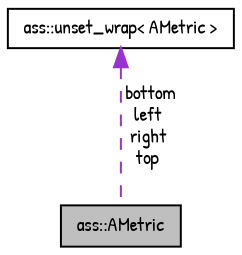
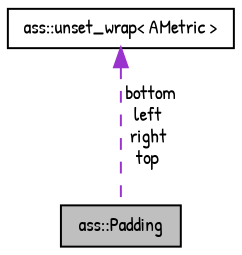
node "ass::AMetric": label "ass::AMetric" -> "ass::Padding"
